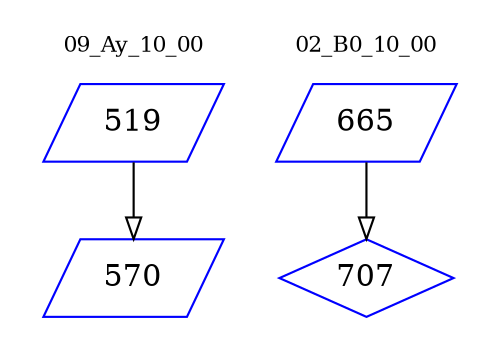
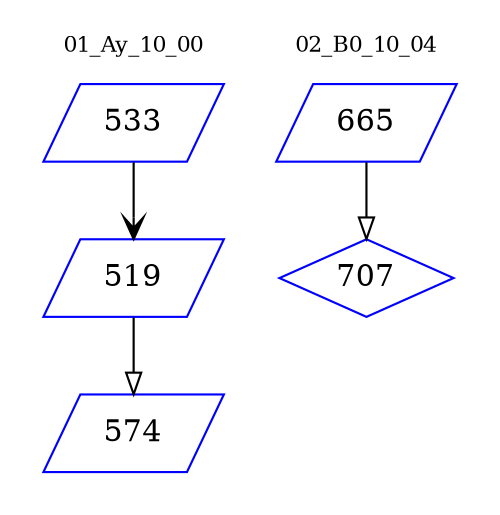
cluster "09_Ay_10_00": label "09_Ay_10_00" -> "01_Ay_10_00"
cluster "02_B0_10_00": label "02_B0_10_00" -> "02_B0_10_04"
node "533": added
node "570": label "570" -> "574"
